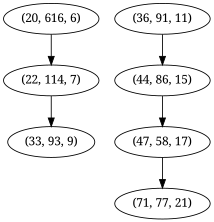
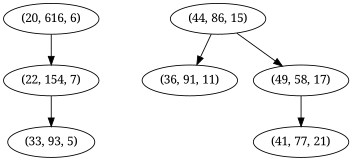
edge "(36, 91, 11)" -> "(44, 86, 15)": reversed
node "(22, 114, 7)": label "(22, 114, 7)" -> "(22, 154, 7)"
node "(33, 93, 9)": label "(33, 93, 9)" -> "(33, 93, 5)"
node "(47, 58, 17)": label "(47, 58, 17)" -> "(49, 58, 17)"
node "(71, 77, 21)": label "(71, 77, 21)" -> "(41, 77, 21)"
